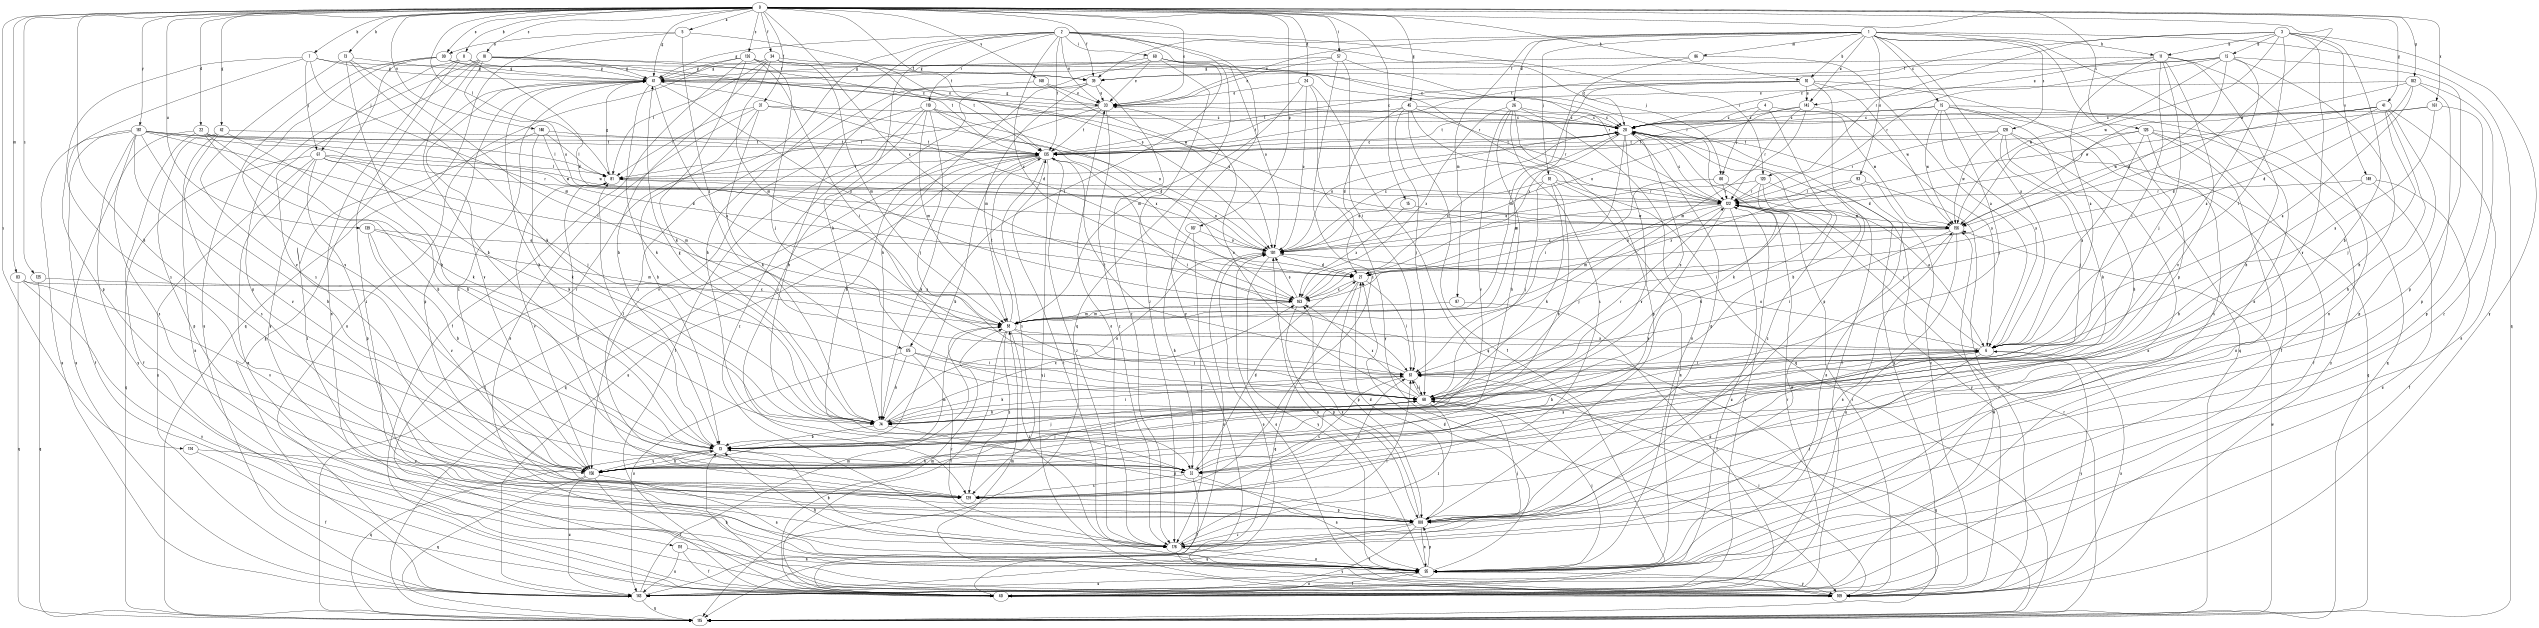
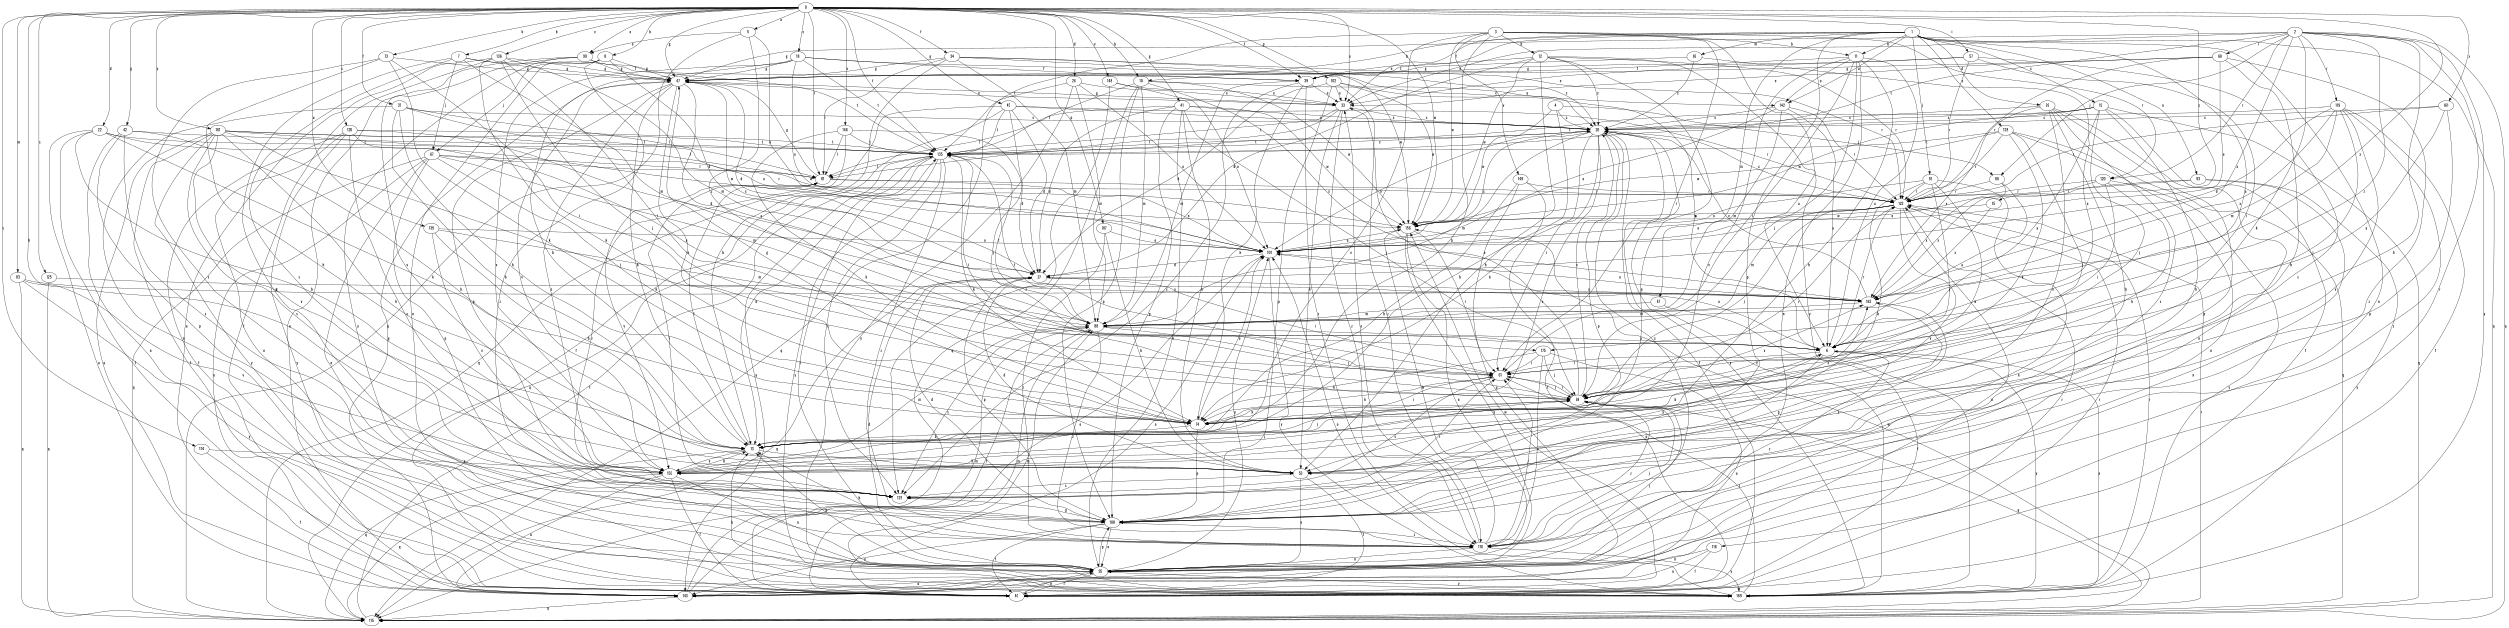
edge "18" -> "108": removed, label "p"
